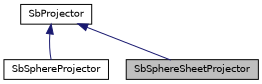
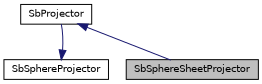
edge "SbSphereProjector" -> "SbProjector": reversed
